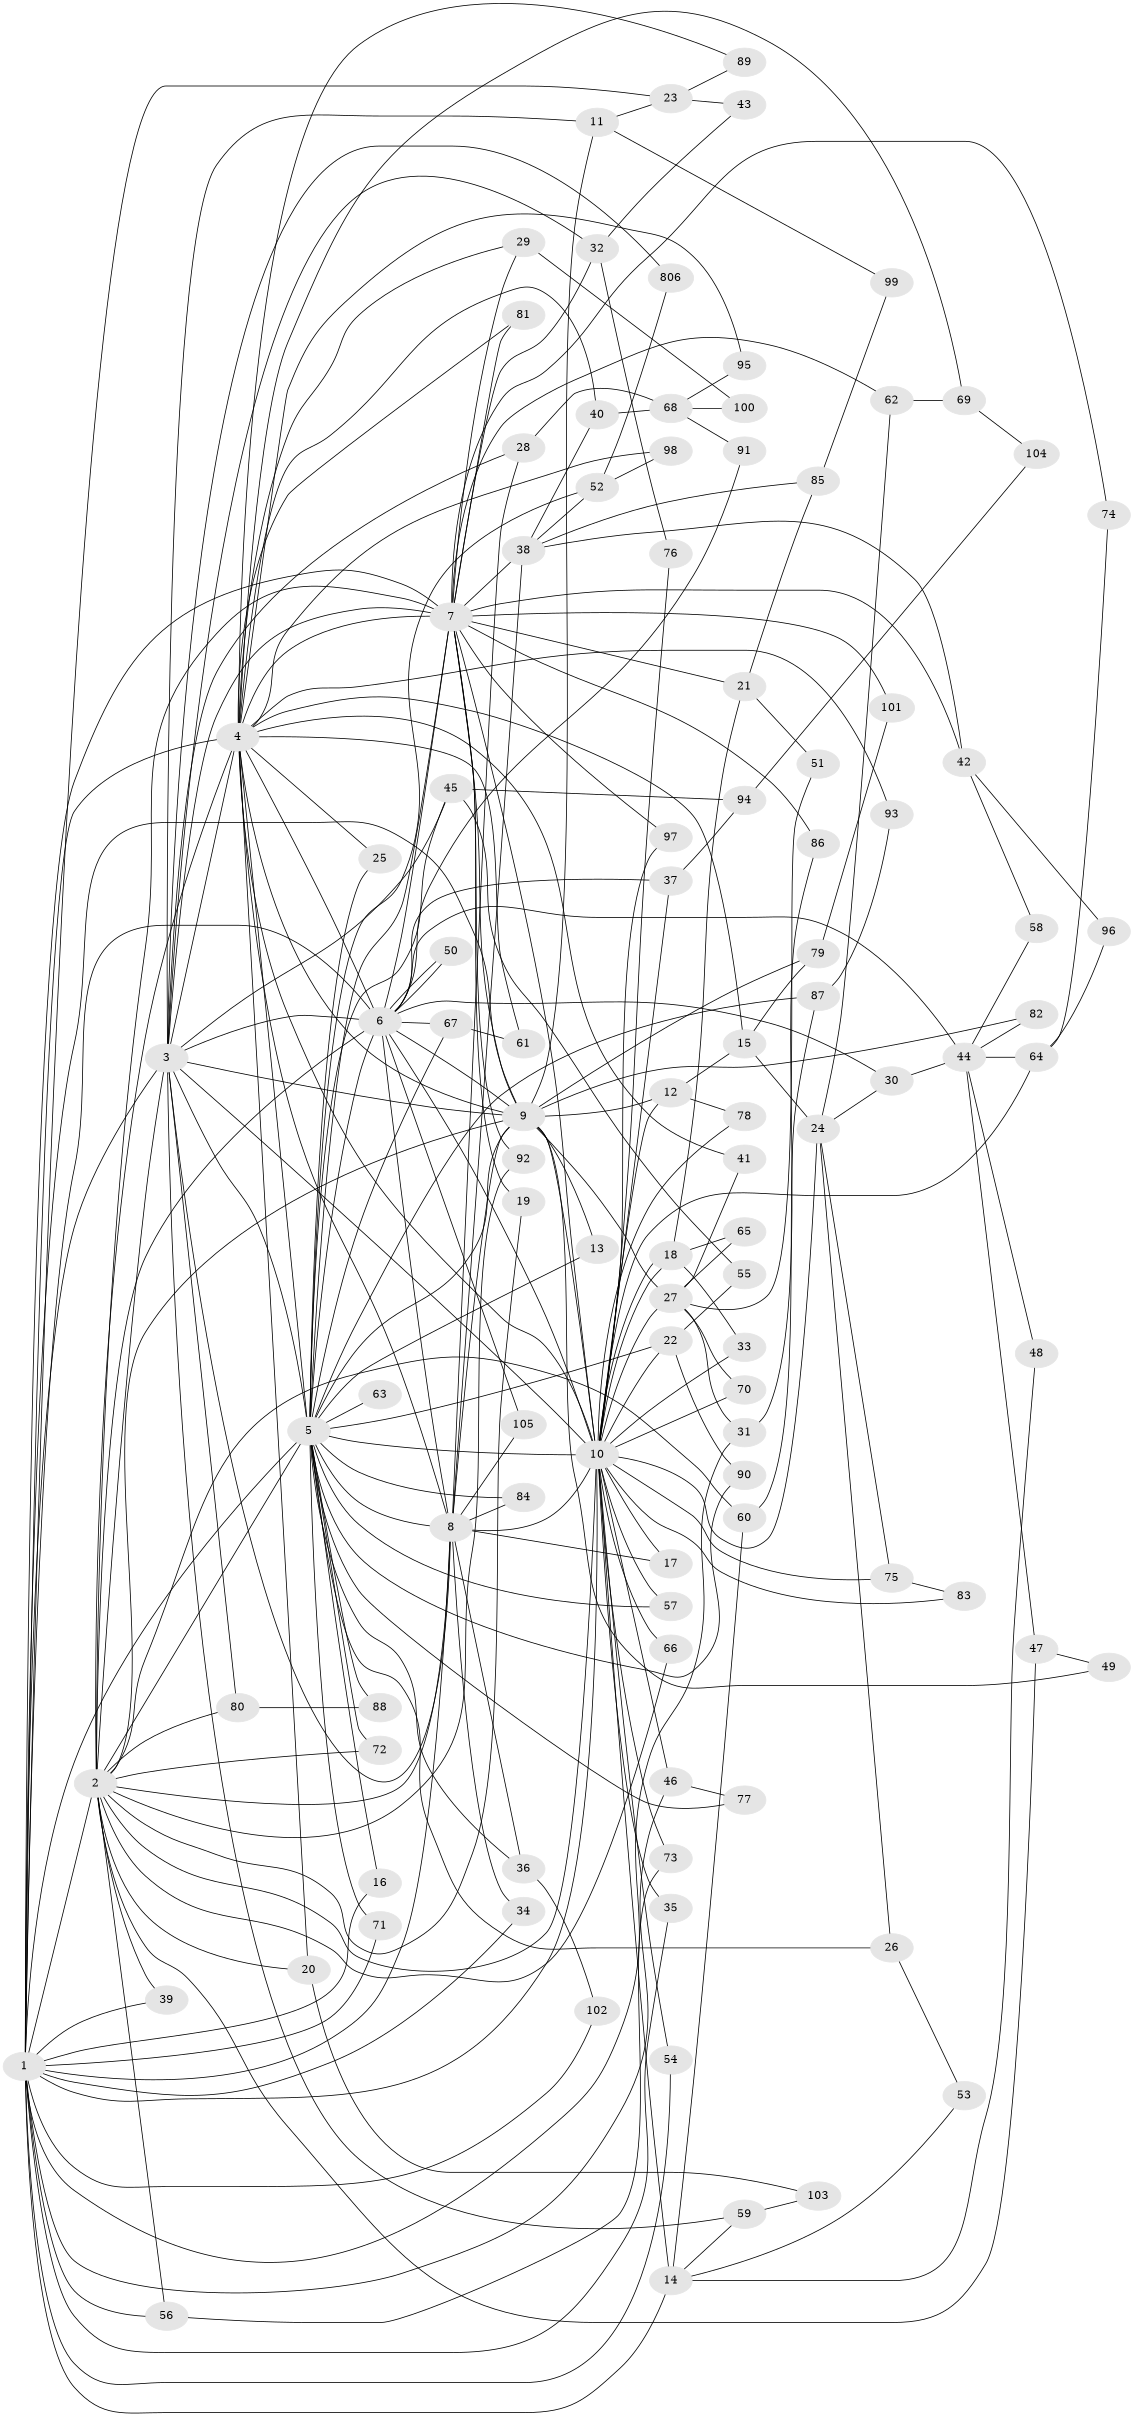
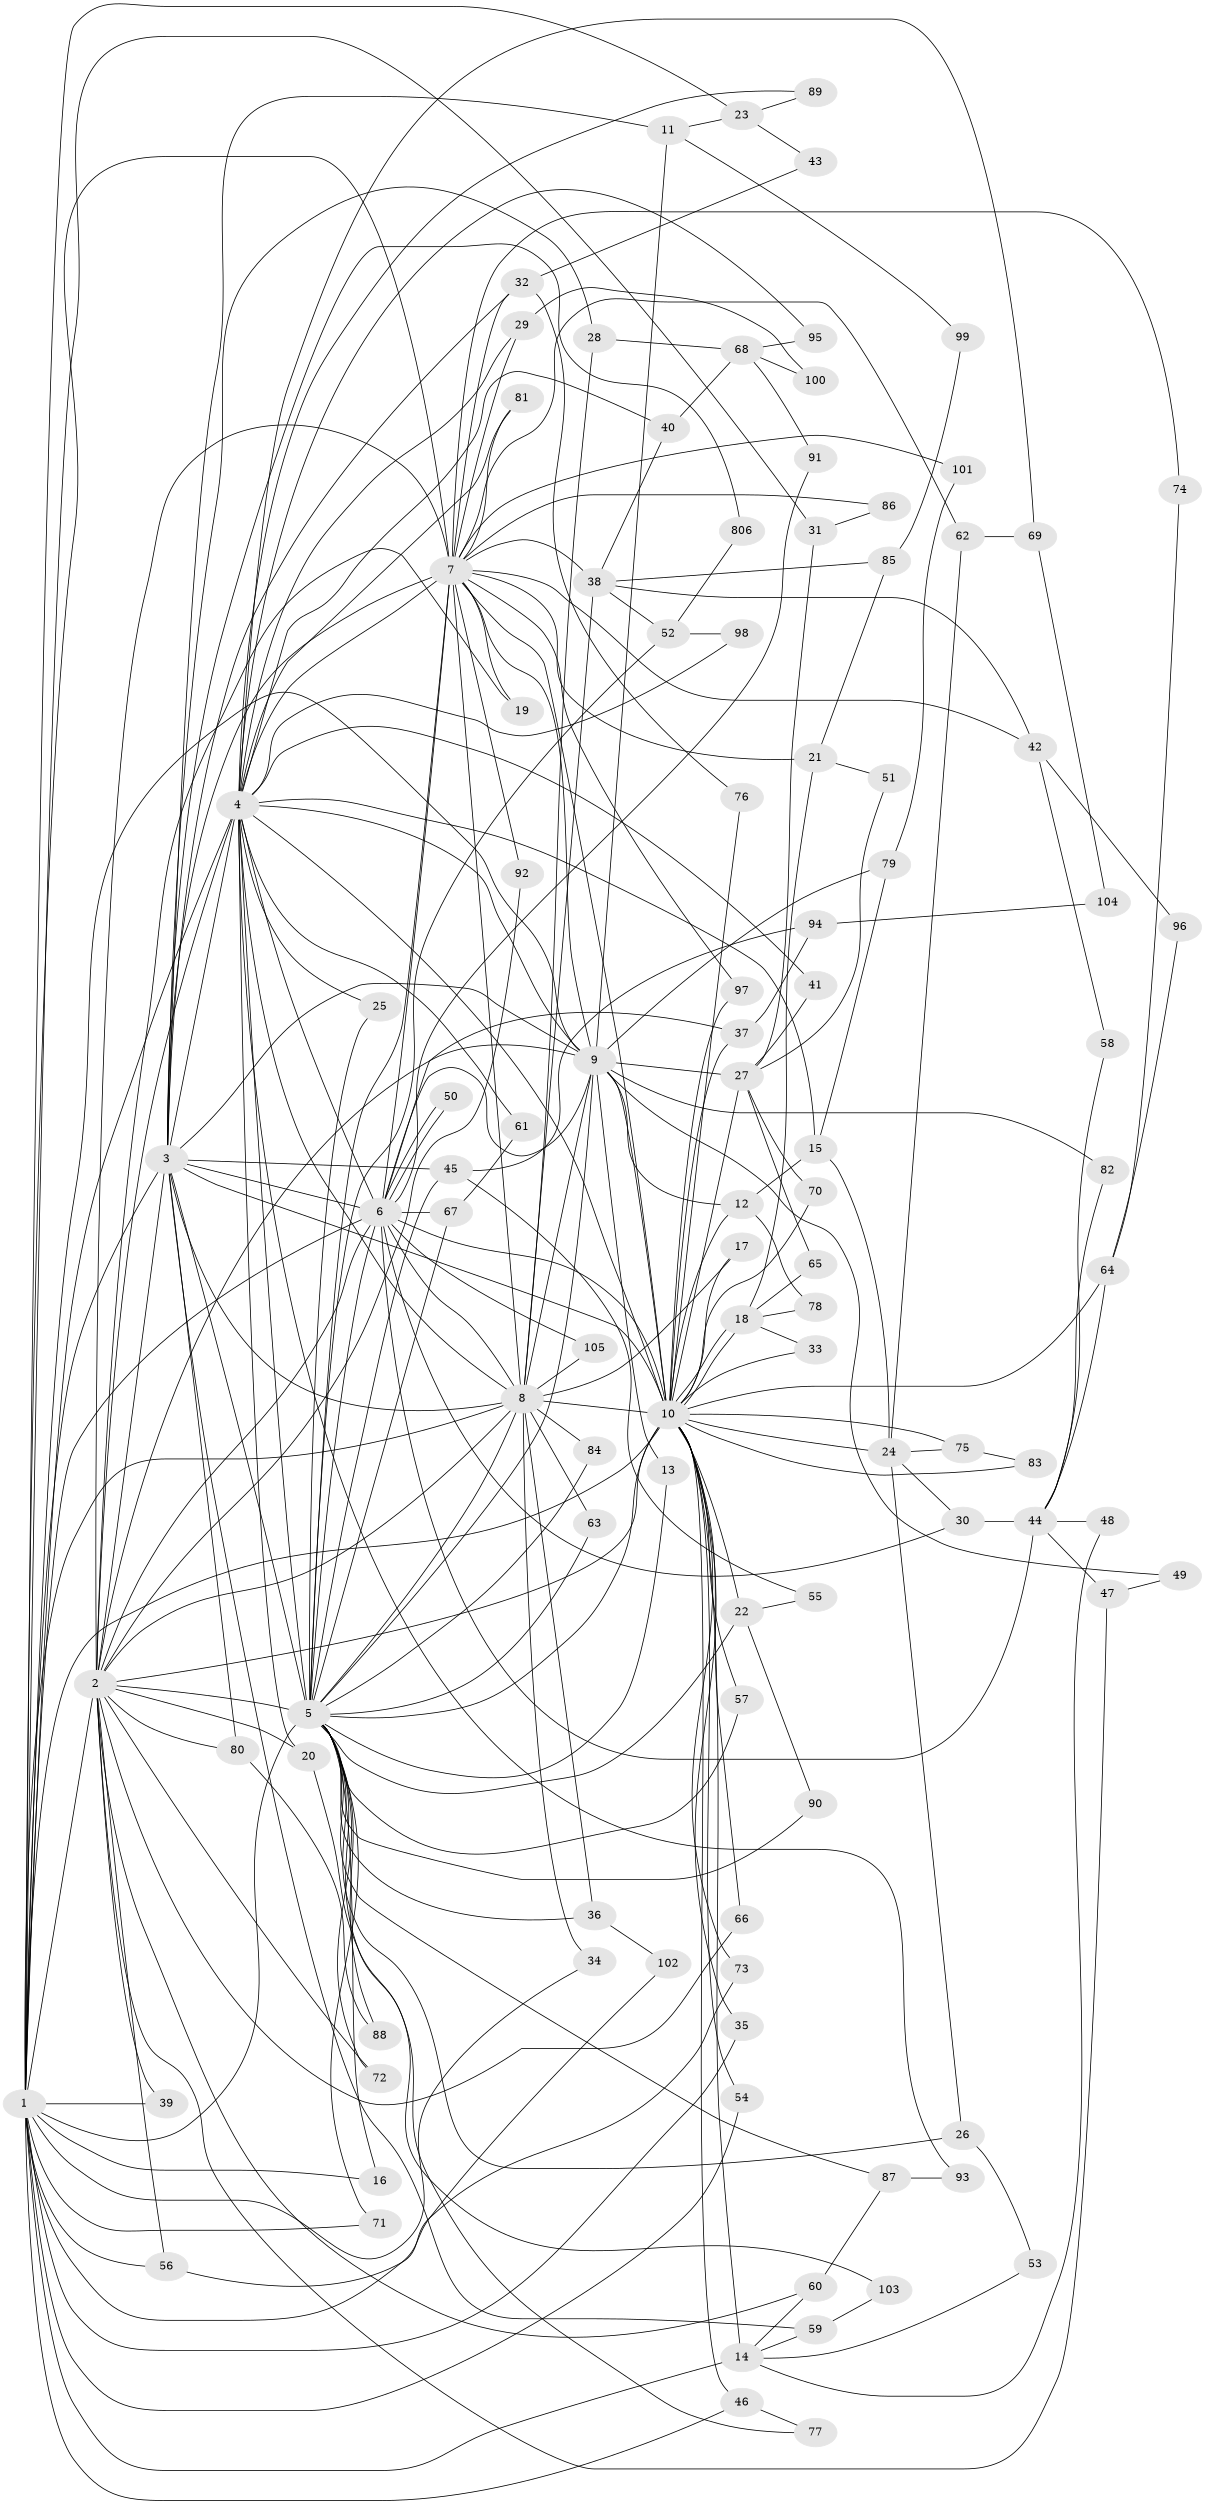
edge "7" -- "8": added
edge "78" -- "10": now "78" -- "18"
edge "8" -- "63": added
